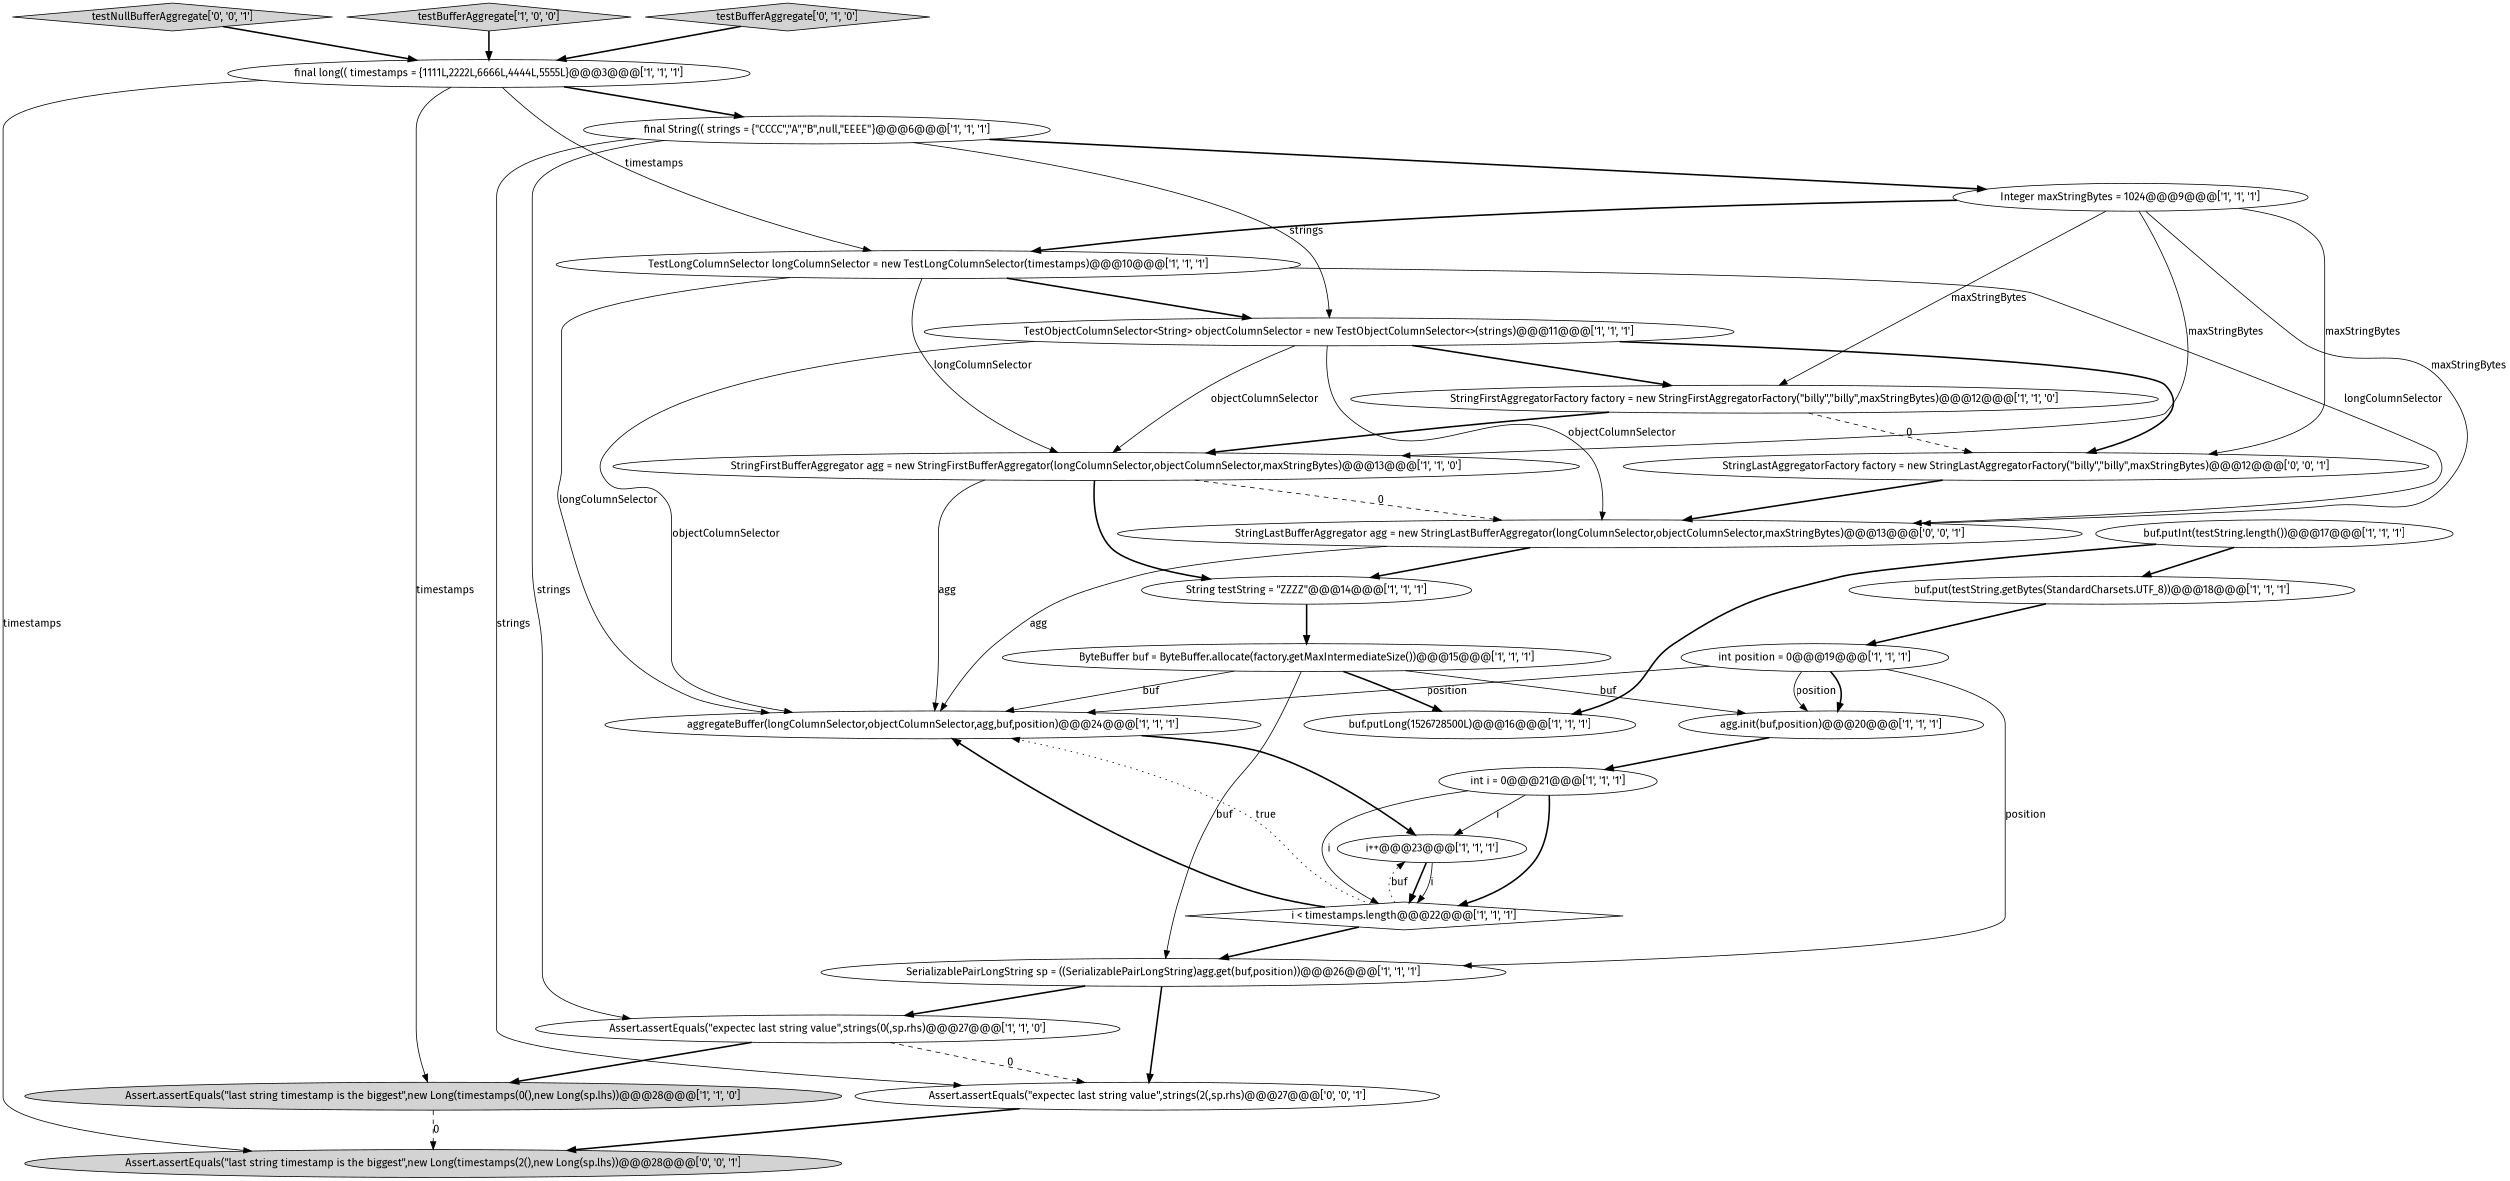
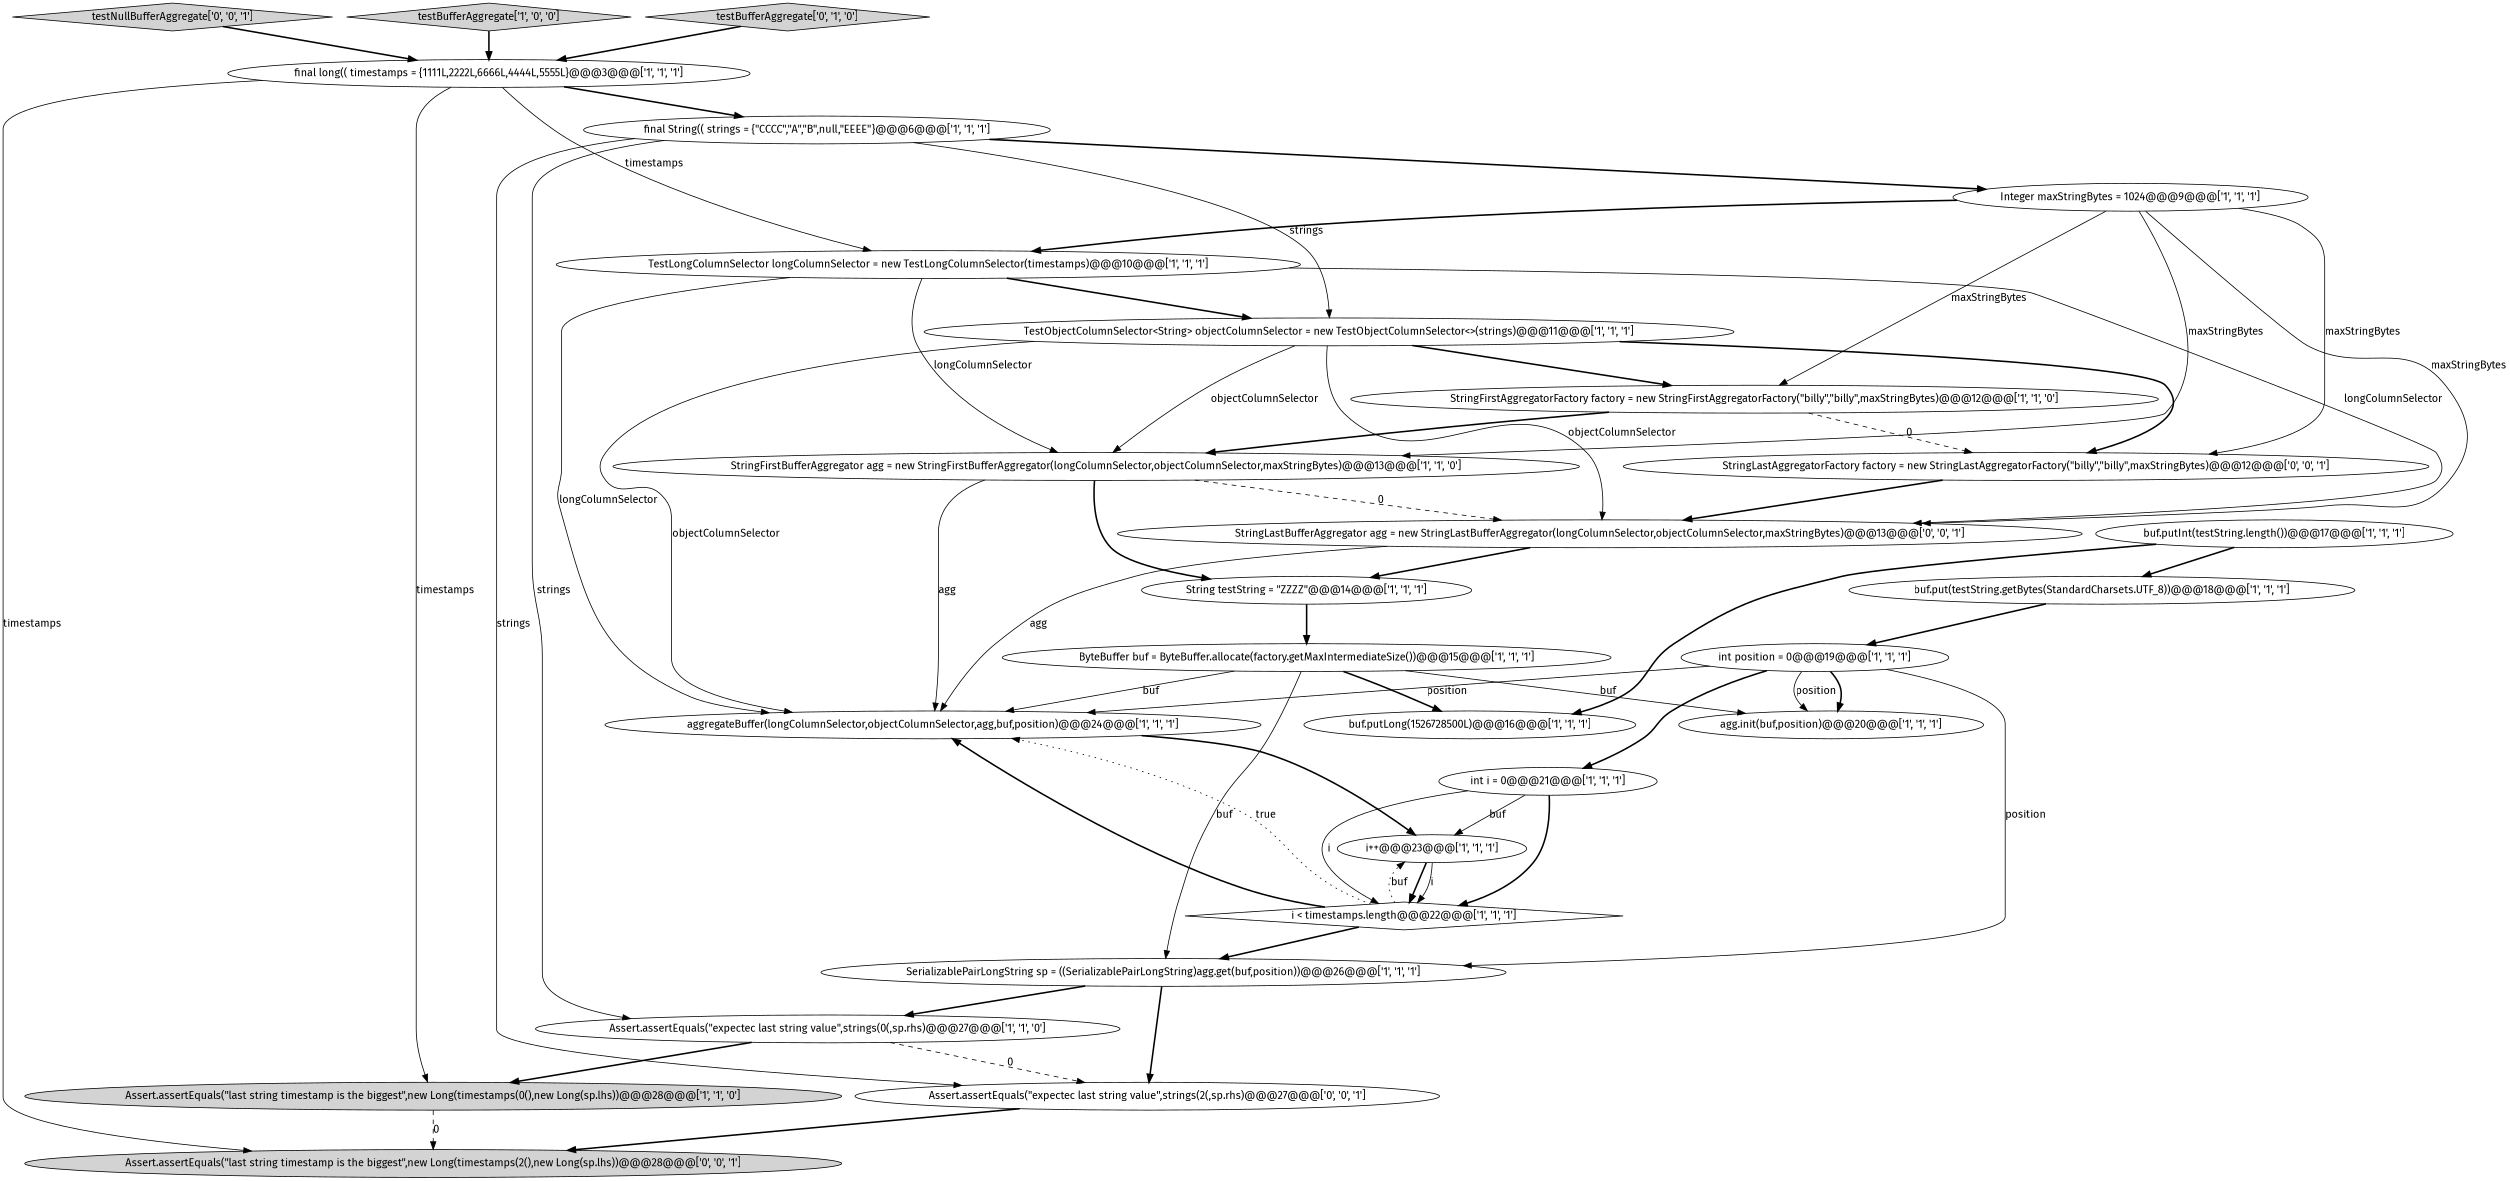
edge "agg.init(buf,position)@@@20@@@['1', '1', '1']" -> "int i = 0@@@21@@@['1', '1', '1']": now "int position = 0@@@19@@@['1', '1', '1']" -> "int i = 0@@@21@@@['1', '1', '1']"
edge "int i = 0@@@21@@@['1', '1', '1']" -> "i++@@@23@@@['1', '1', '1']": label "i" -> "buf"
